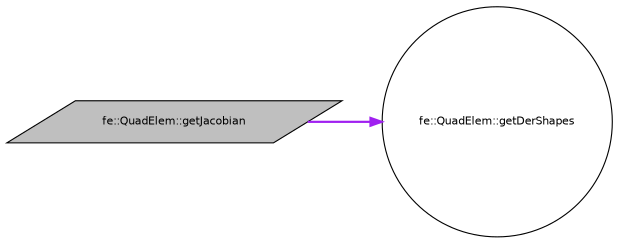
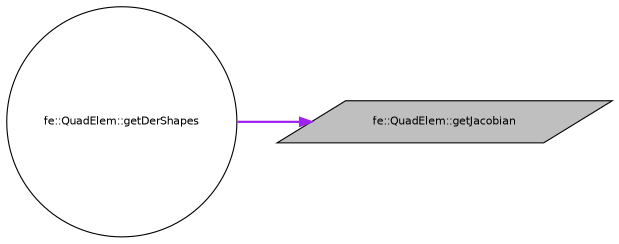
edge "fe::QuadElem::getJacobian" -> "fe::QuadElem::getDerShapes": reversed
